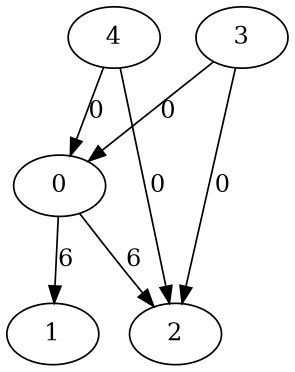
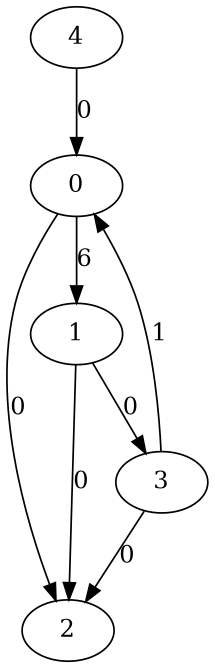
edge "3" -> "0": label "0" -> "1"
edge "4" -> "2": now "1" -> "2"
edge "0" -> "2": label "6" -> "0"
edge "1" -> "3": added, label "0"
